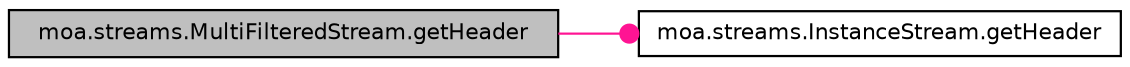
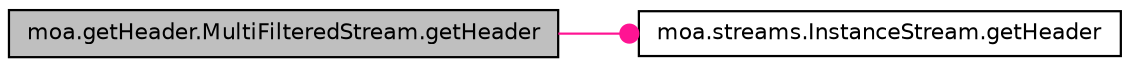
node "moa.streams.MultiFilteredStream.getHeader": label "moa.streams.MultiFilteredStream.getHeader" -> "moa.getHeader.MultiFilteredStream.getHeader"
